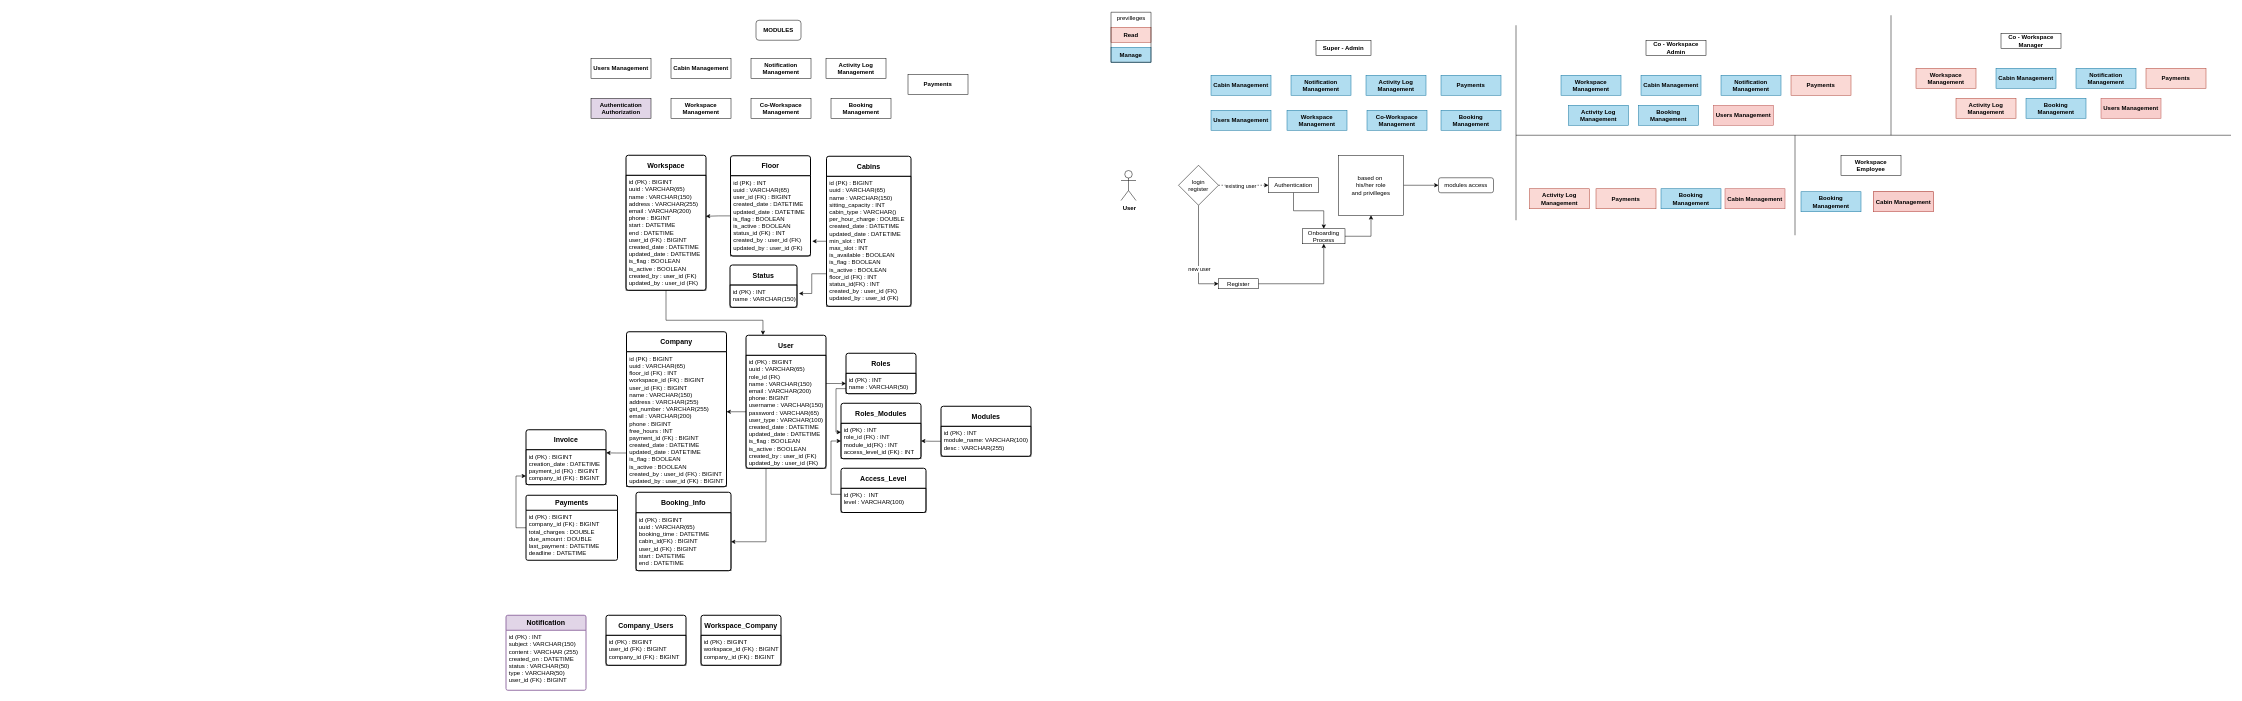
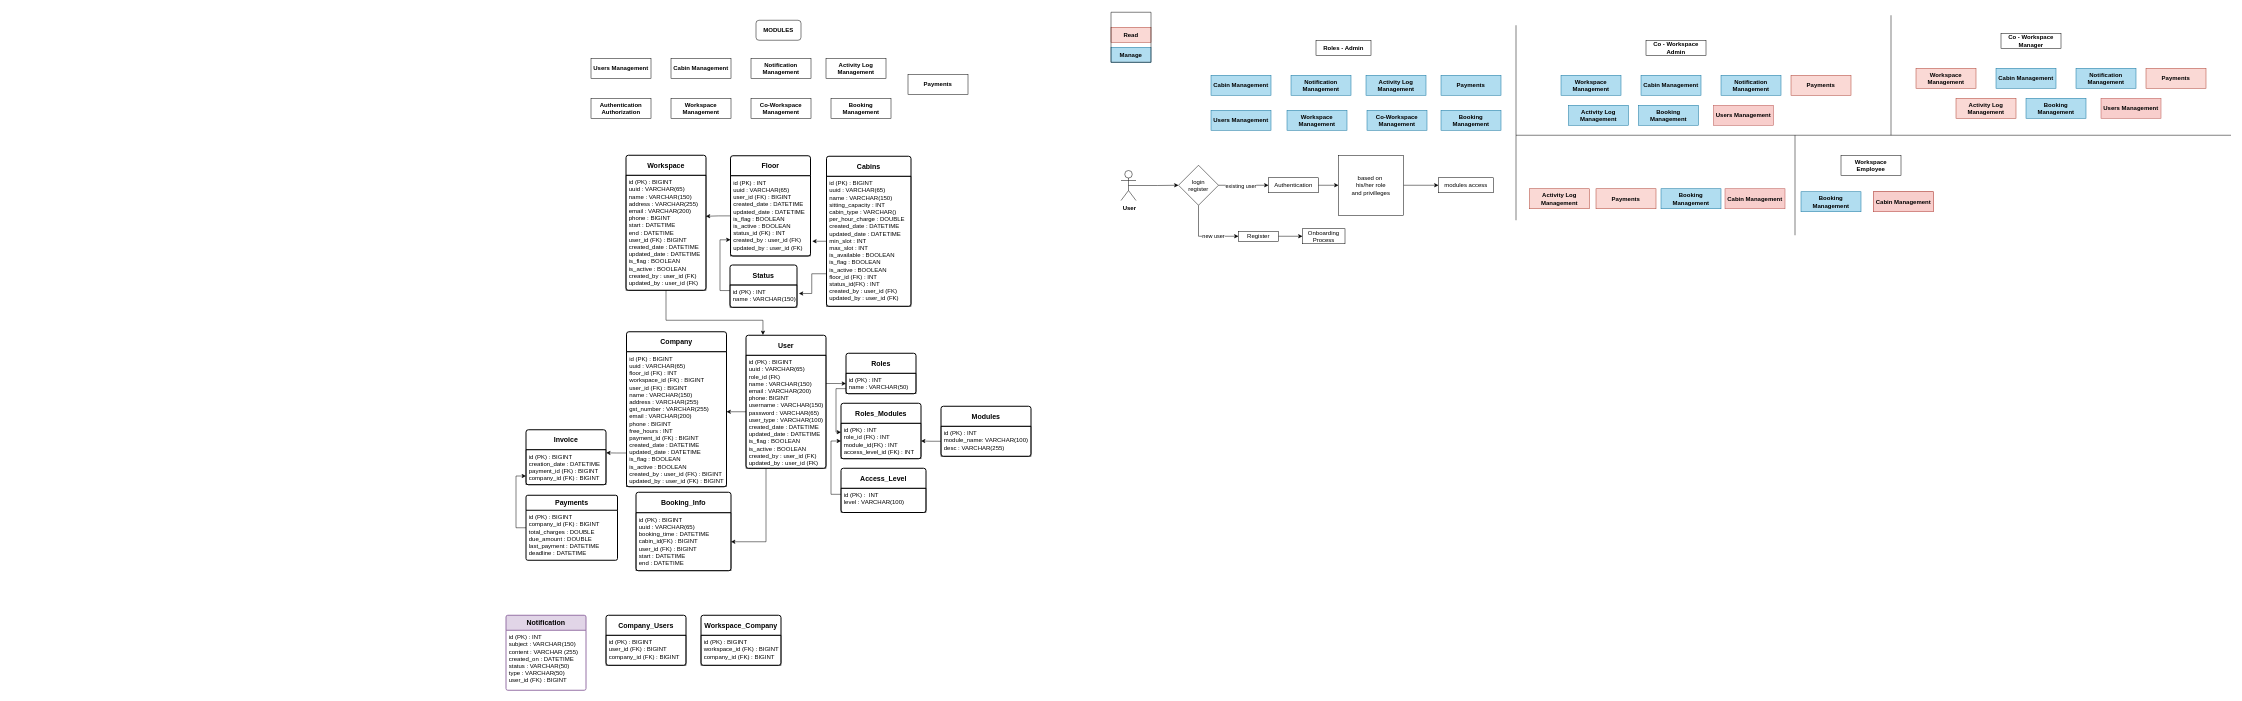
node "previlleges": removed
node "Super - Admin": label "Super - Admin" -> "Roles - Admin"
node "Authentication Authorization": fillcolor #e1d5e7 -> #ffffff
edge "login register" -> "Authentication": style dashed -> solid
node "modules access": shape rounded rectangle -> rectangle
edge "Actor" -> "login register": added
edge "Onboarding Process" -> "based on his/her role and privilleges": removed
edge "Authentication" -> "Onboarding Process": now "Authentication" -> "based on his/her role and privilleges"
node "Register": moved (1238, 284) -> (1258, 236)
edge "id (PK) : INT name : VARCHAR(150)" -> "id (PK) : INT uuid : VARCHAR(65) user_id (FK) : BIGINT created_date : DATETIME updated_date : DATETIME is_flag : BOOLEAN is_active : BOOLEAN status_id (FK) : INT created_by : user_id (FK) updated_by : user_id (FK)": added
